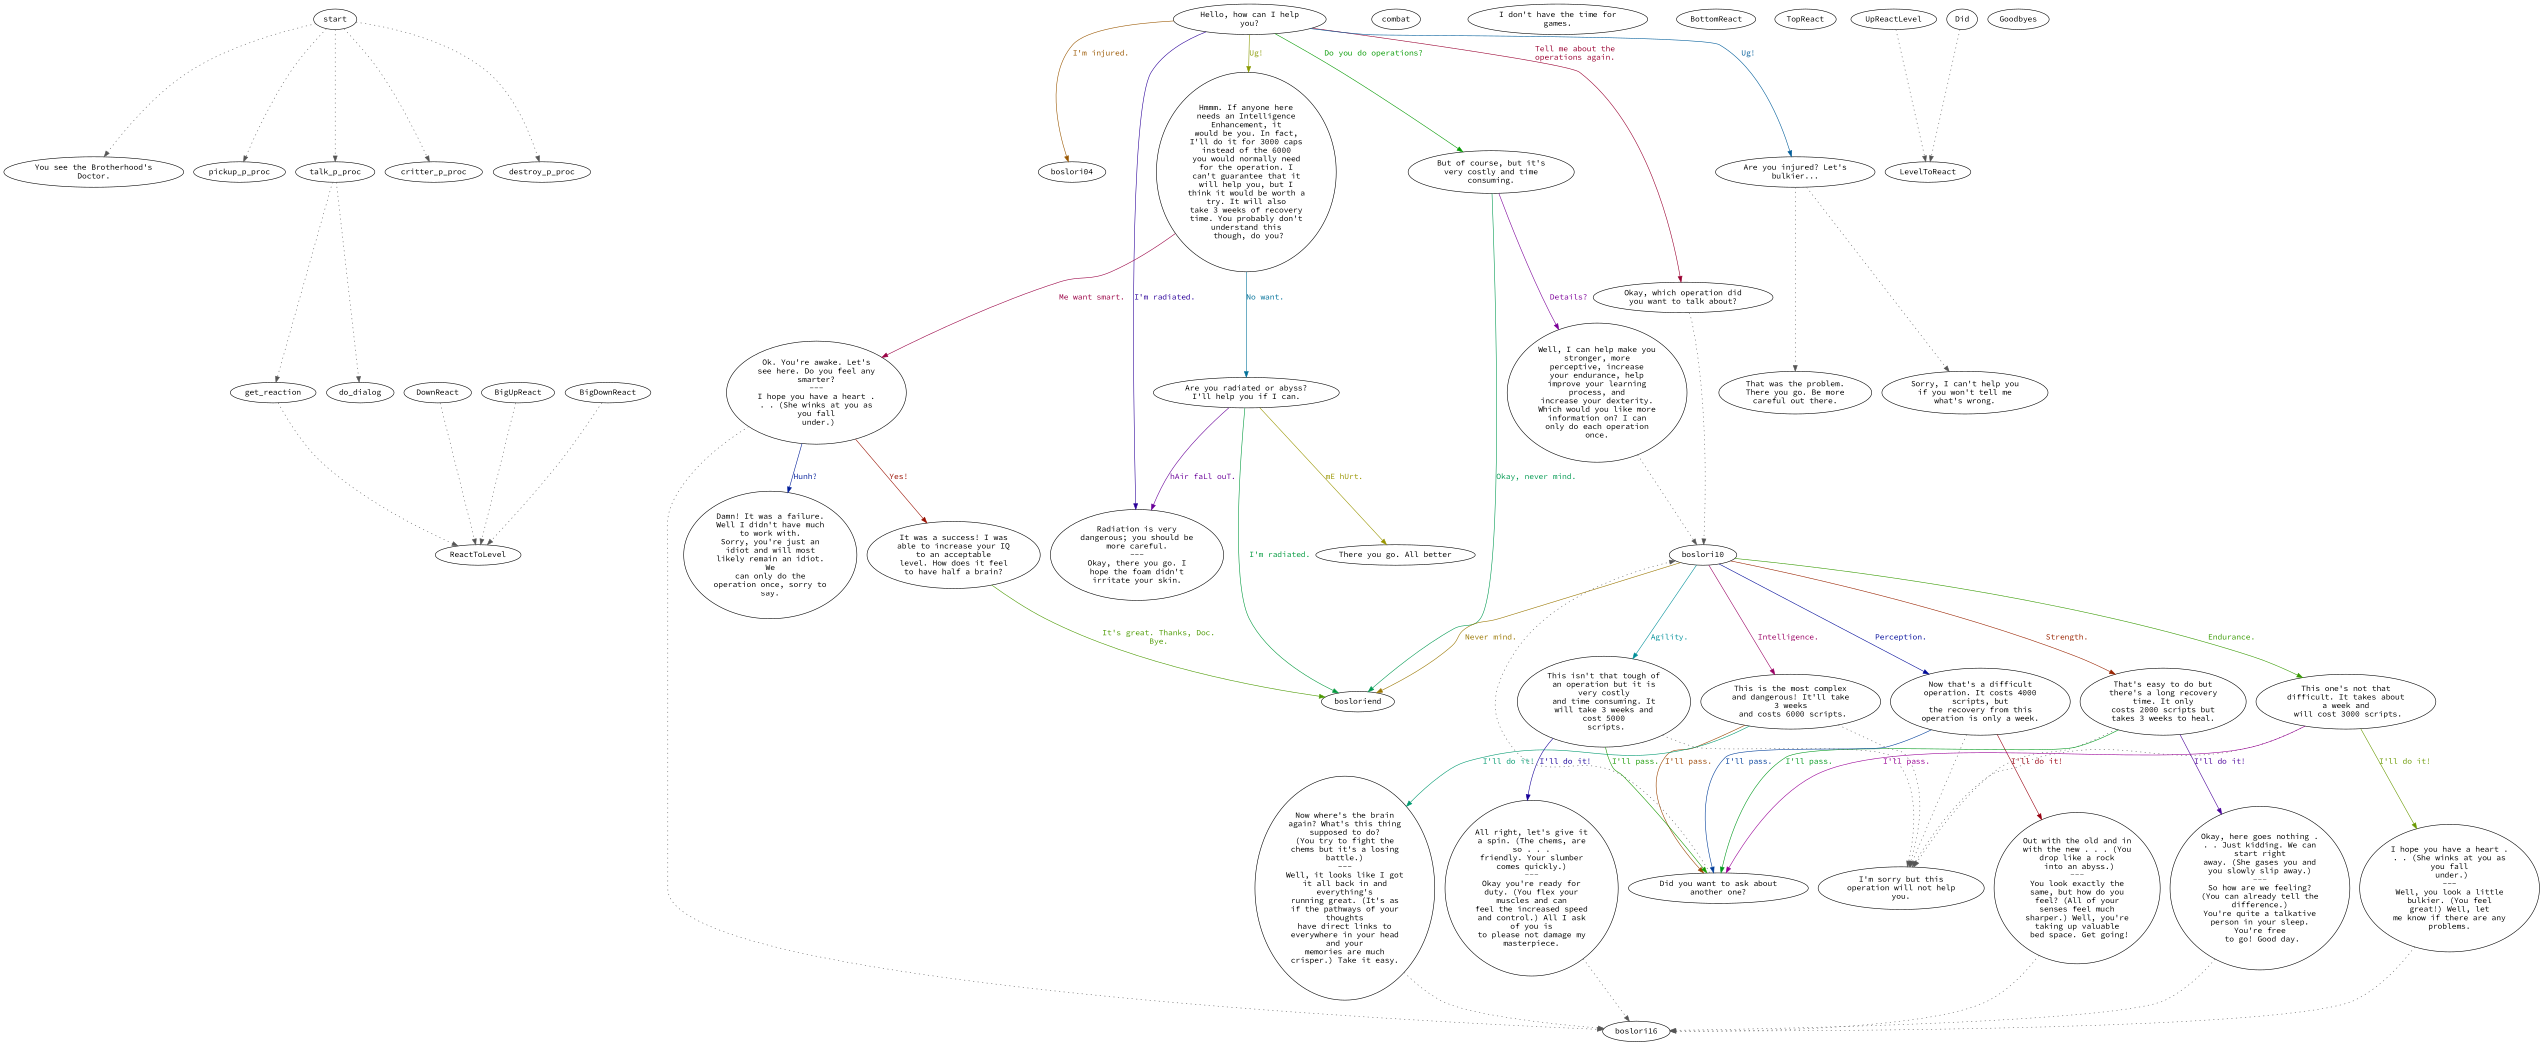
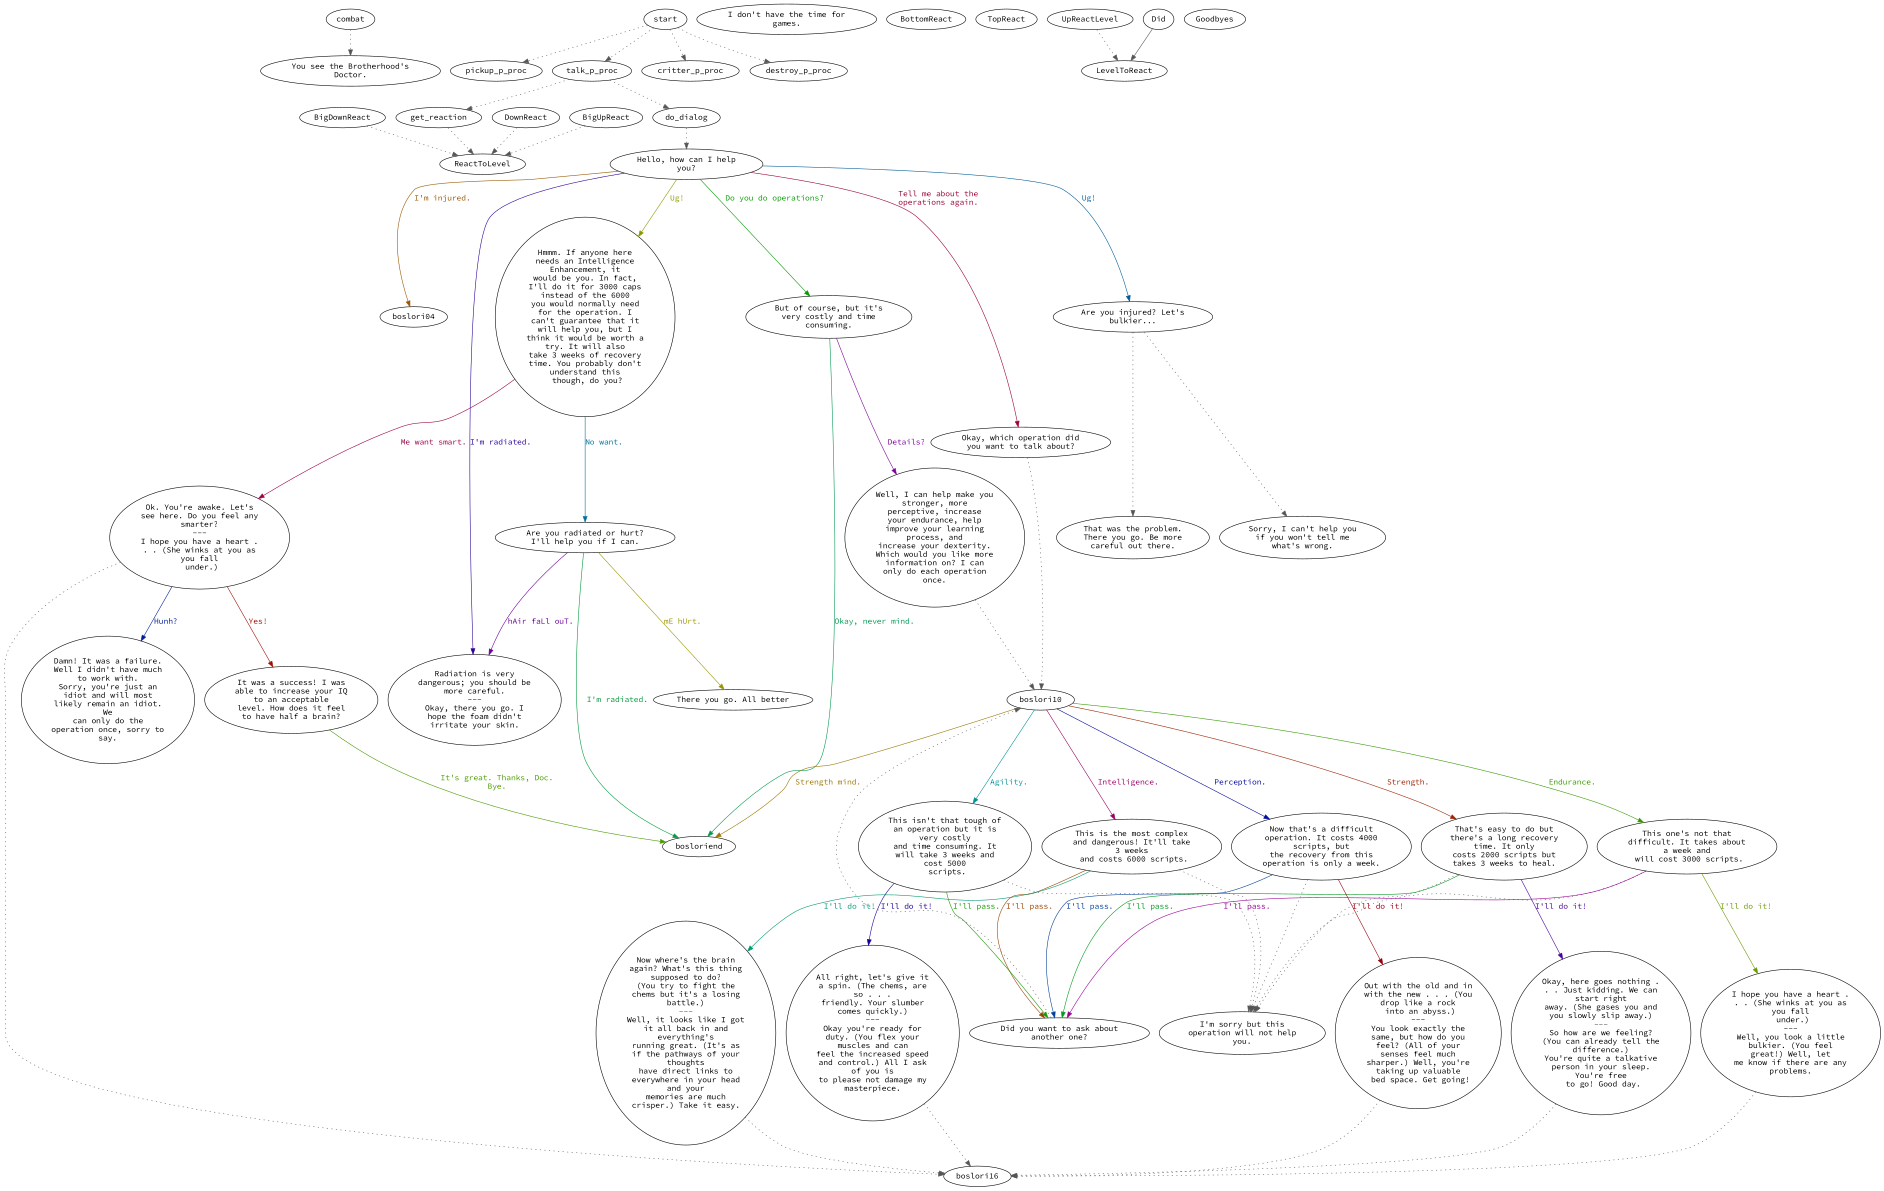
edge "start" -> "You see the Brotherhood's Doctor.": now "combat" -> "You see the Brotherhood's Doctor."
edge "Did" -> "LevelToReact": style dotted -> solid
edge "do_dialog" -> "Hello, how can I help you?": added
node "Are you radiated or abyss? I'll help you if I can.": label "Are you radiated or abyss? I'll help you if I can." -> "Are you radiated or hurt? I'll help you if I can."
edge "boslori10" -> "bosloriend": label "Never mind." -> "Strength mind."
